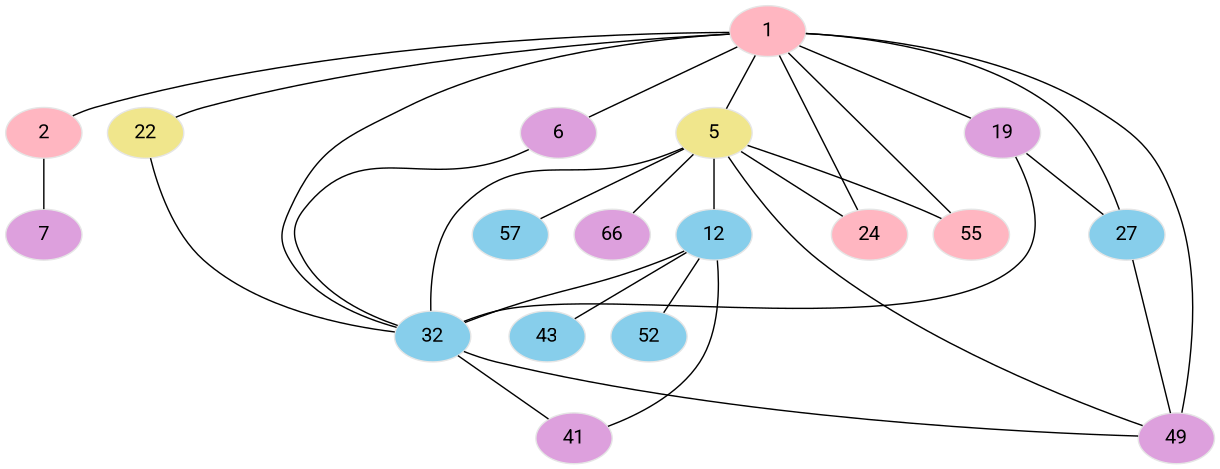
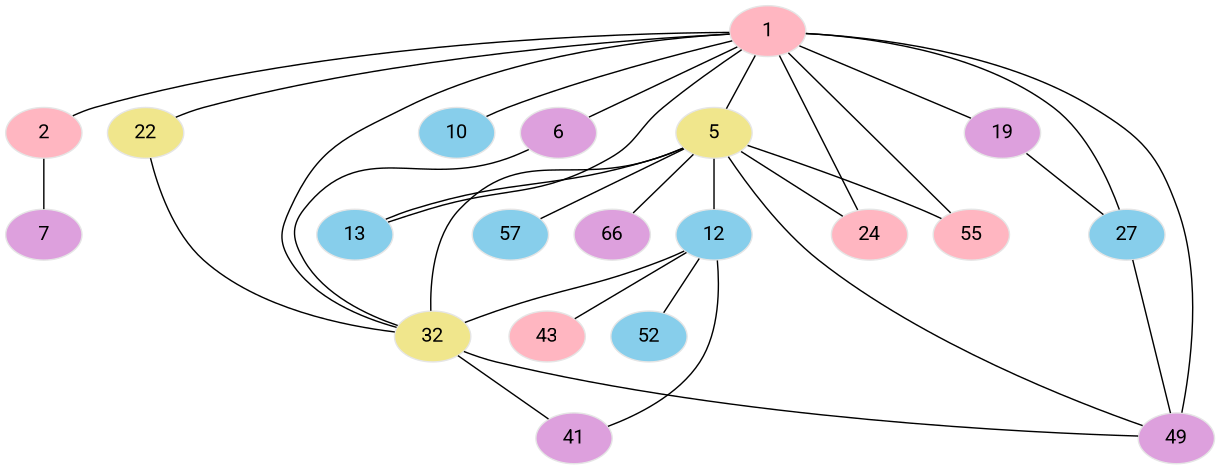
node "10": added
node "13": added
edge "19" -- "32": removed
node "32": fillcolor skyblue -> khaki
node "43": fillcolor skyblue -> lightpink
